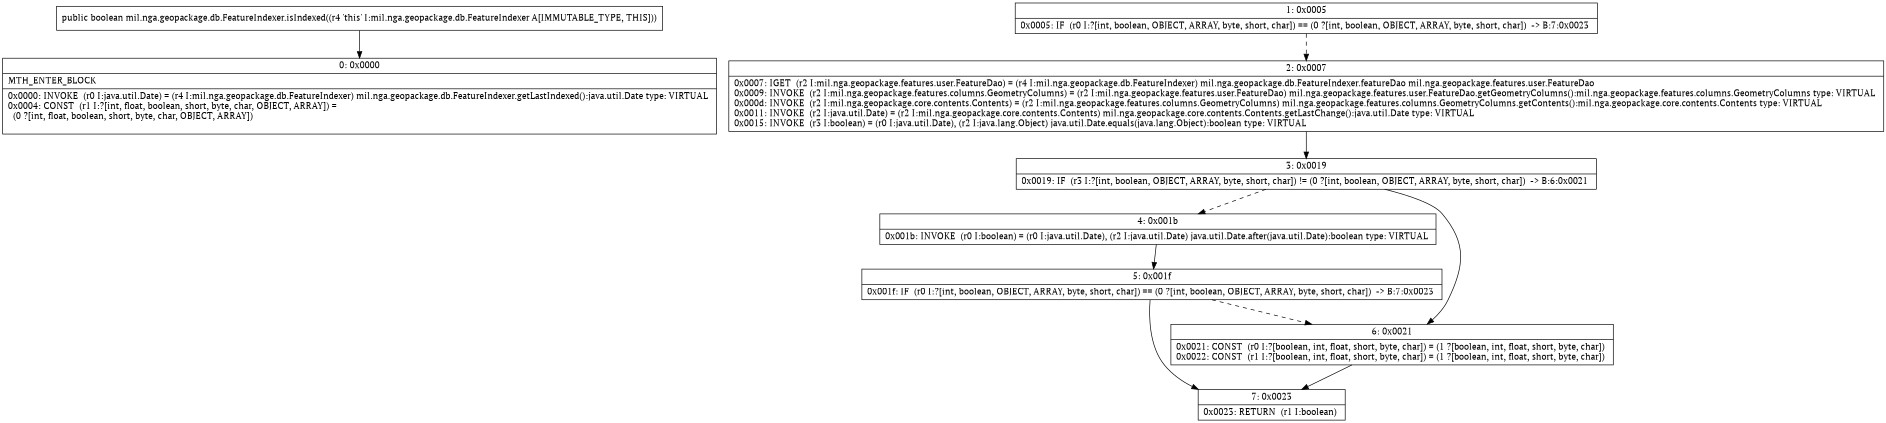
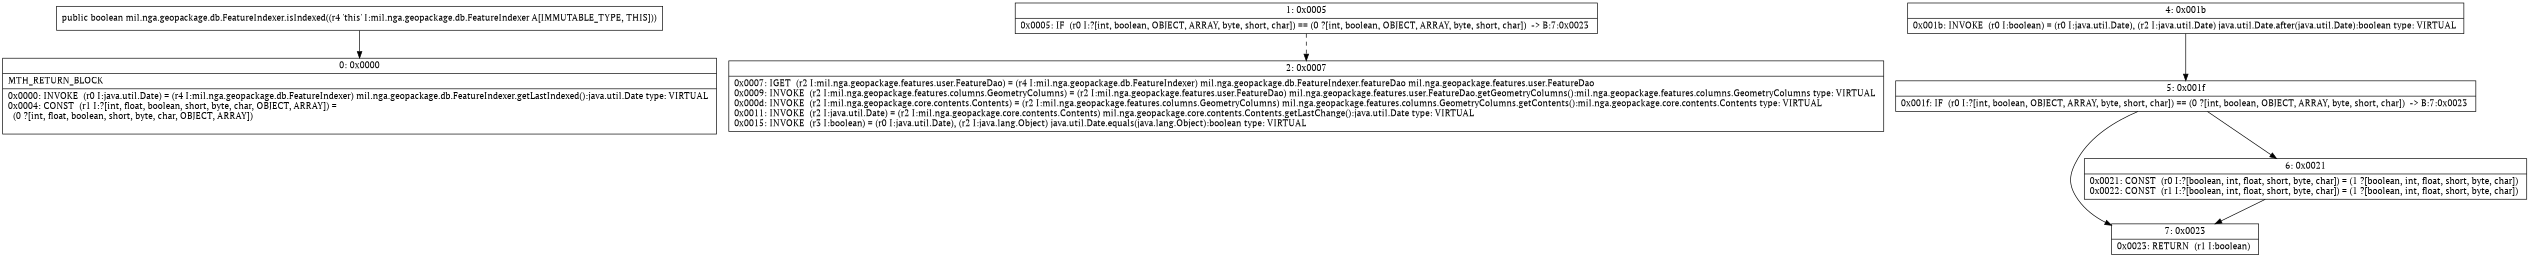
node "0: 0x0000": text "MTH_ENTER_BLOCK" -> "MTH_RETURN_BLOCK"
node "3: 0x0019": removed
edge "5: 0x001f" -> "6: 0x0021": style dashed -> solid
